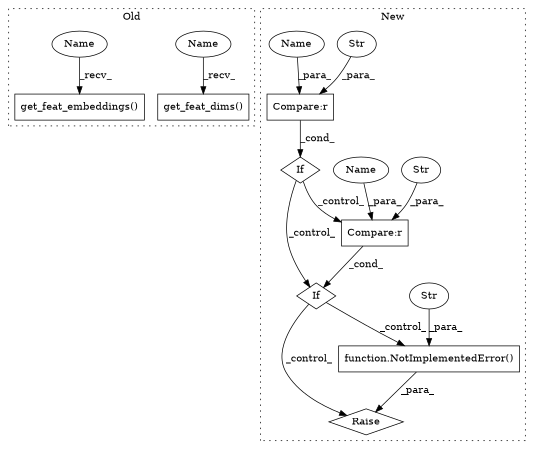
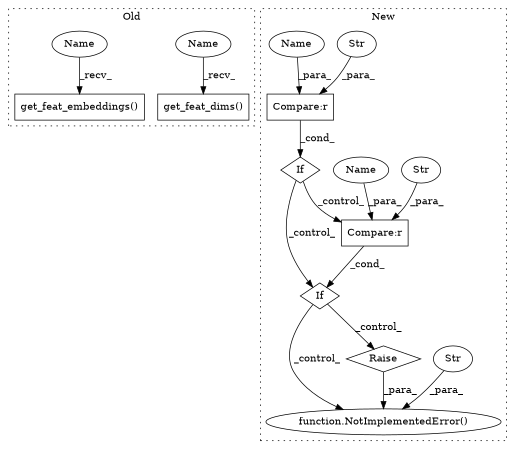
node "function.NotImplementedError()": shape box -> ellipse
edge "function.NotImplementedError()" -> "Raise": reversed
